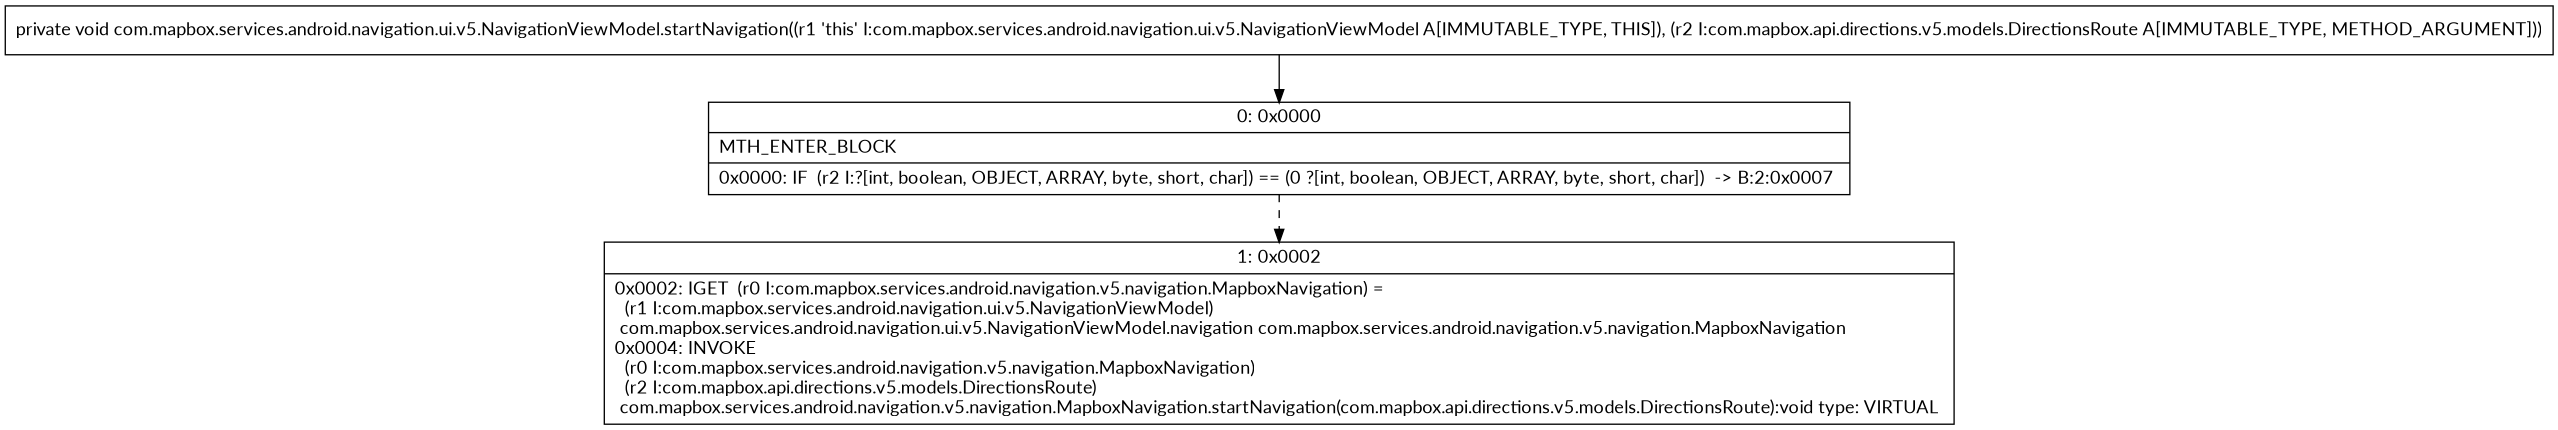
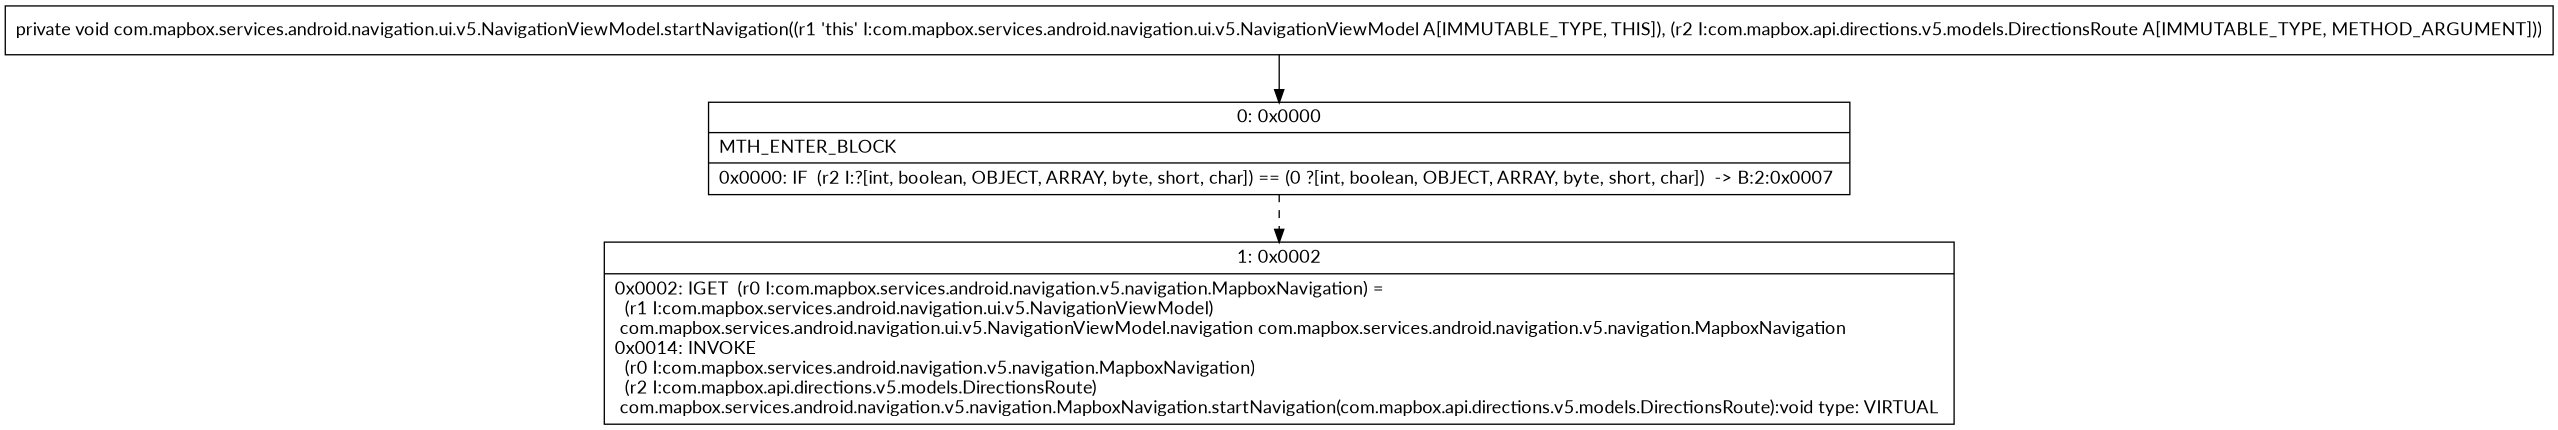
node "1: 0x0002": text "0x0004: INVOKE" -> "0x0014: INVOKE"
